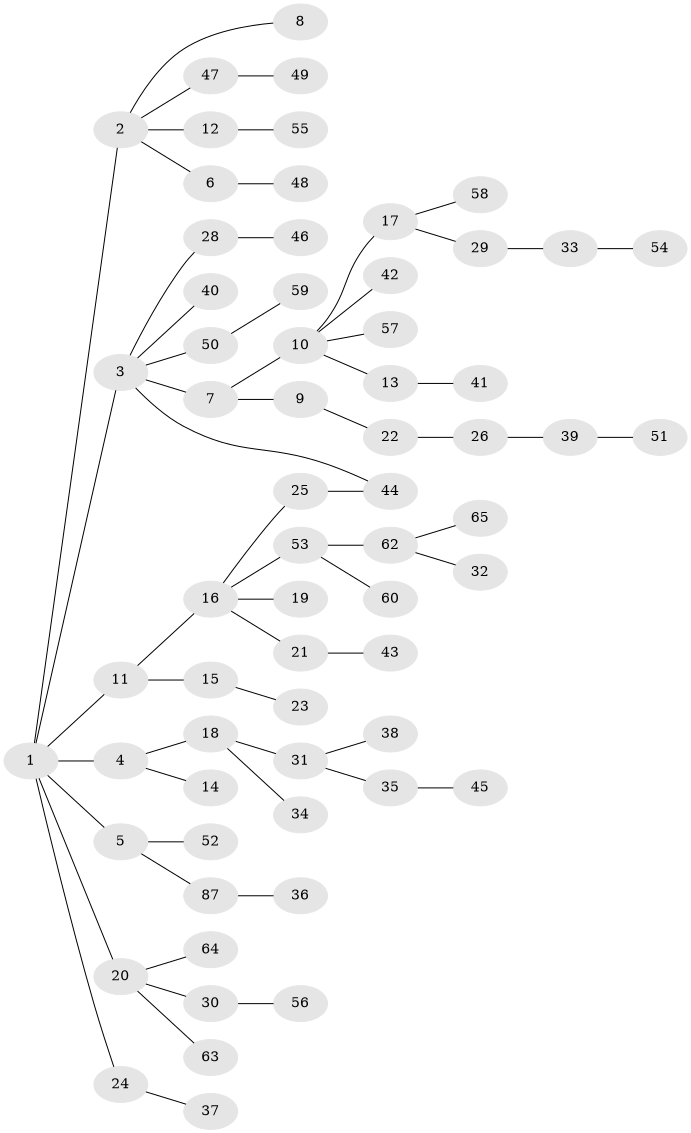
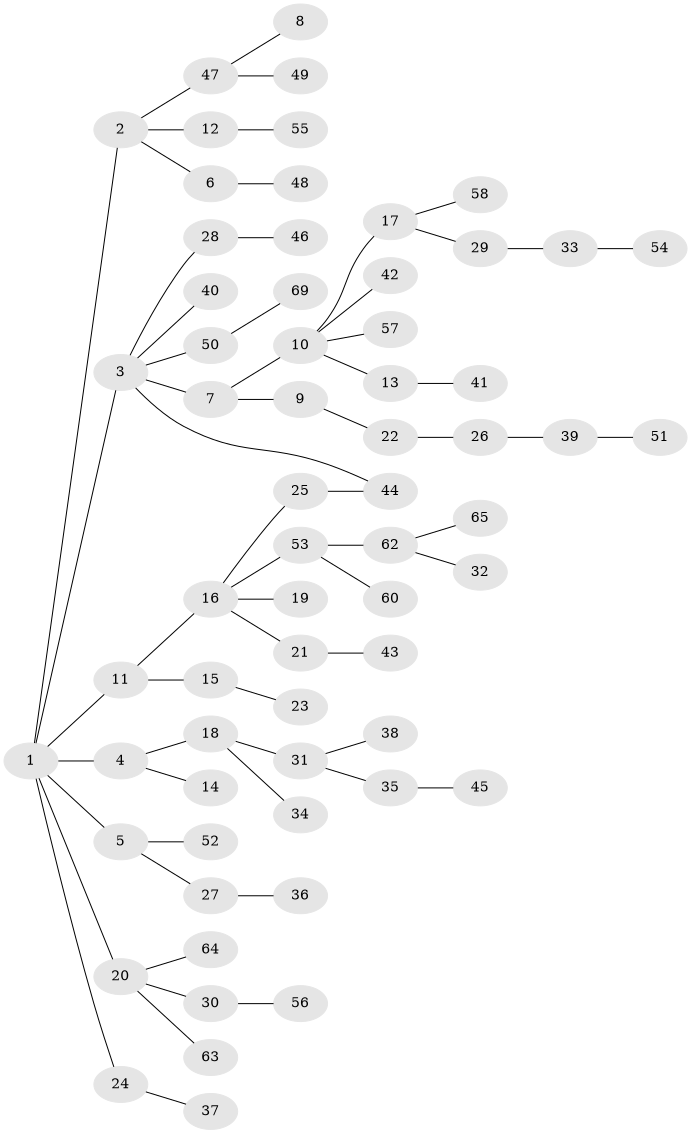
edge "8" -- "2": now "8" -- "47"
node "59": label "59" -> "69"
node "87": label "87" -> "27"
